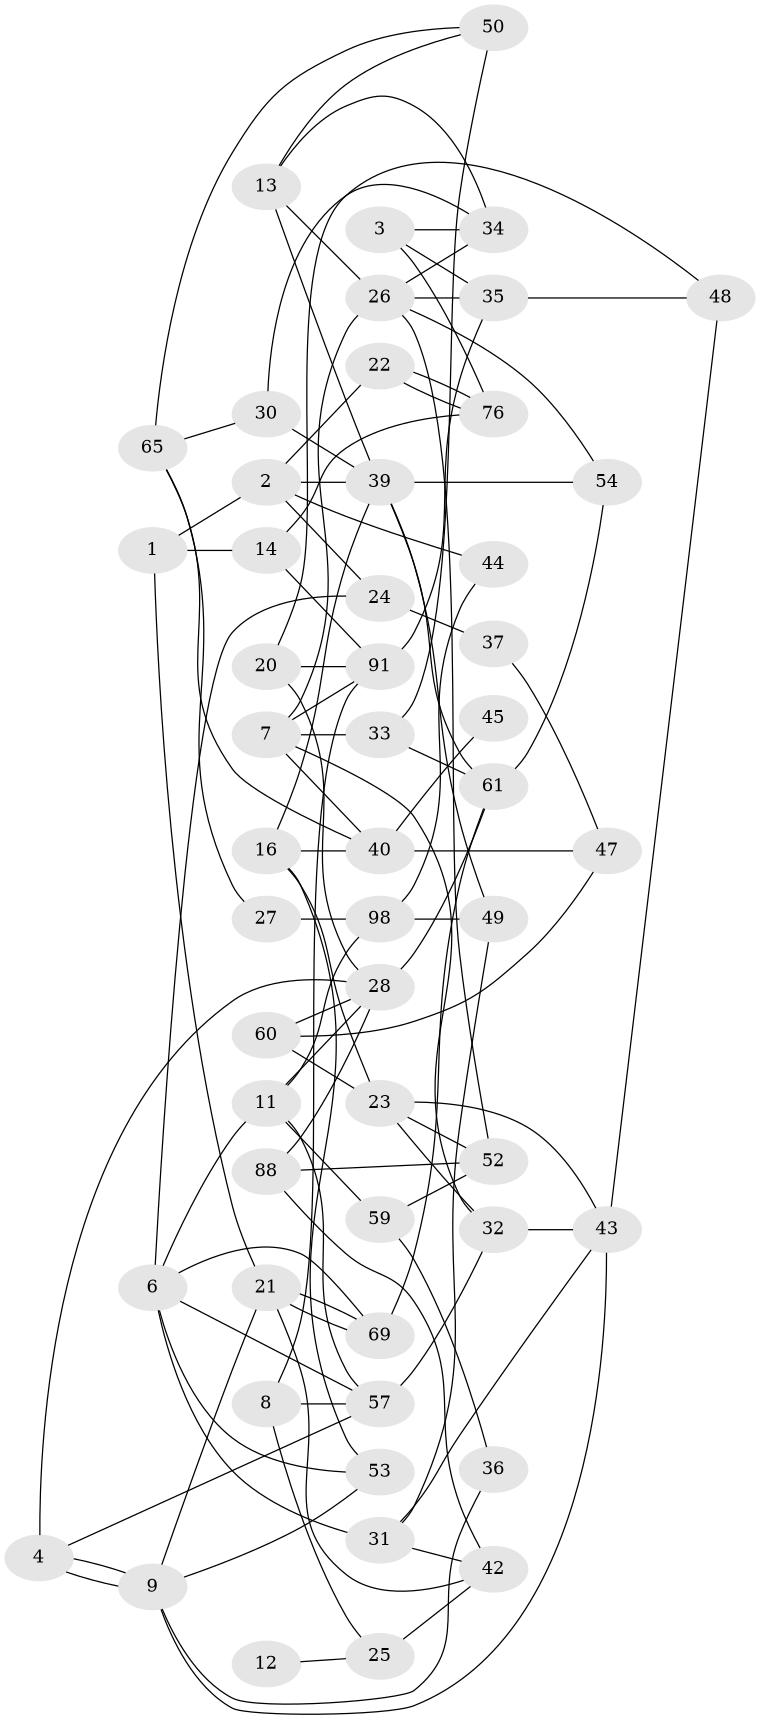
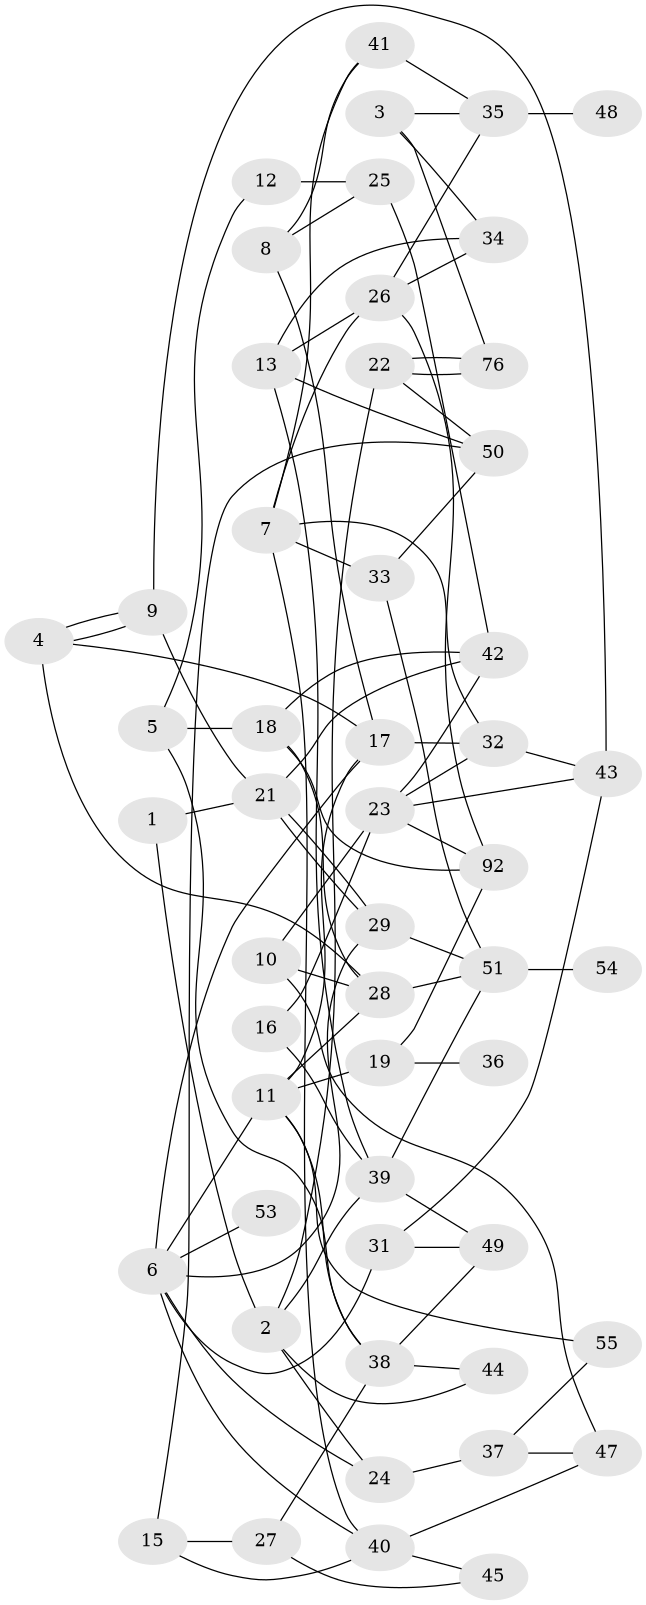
edge "26" -- "54": removed
edge "22" -- "50": added
node "30": removed
node "65": label "65" -> "15"
edge "39" -- "54": removed
node "14": removed
node "20": removed
node "91": label "91" -> "41"
node "5": added
edge "48" -- "43": removed
node "61": label "61" -> "51"
edge "16" -- "40": now "6" -- "40"
node "98": label "98" -> "38"
node "60": label "60" -> "10"
edge "16" -- "53": removed
node "52": label "52" -> "92"
node "88": label "88" -> "18"
node "59": label "59" -> "19"
node "69": label "69" -> "29"
node "55": added
node "57": label "57" -> "17"
edge "53" -- "9": removed
edge "31" -- "42": now "23" -- "42"
edge "27" -- "45": added
edge "36" -- "9": removed
